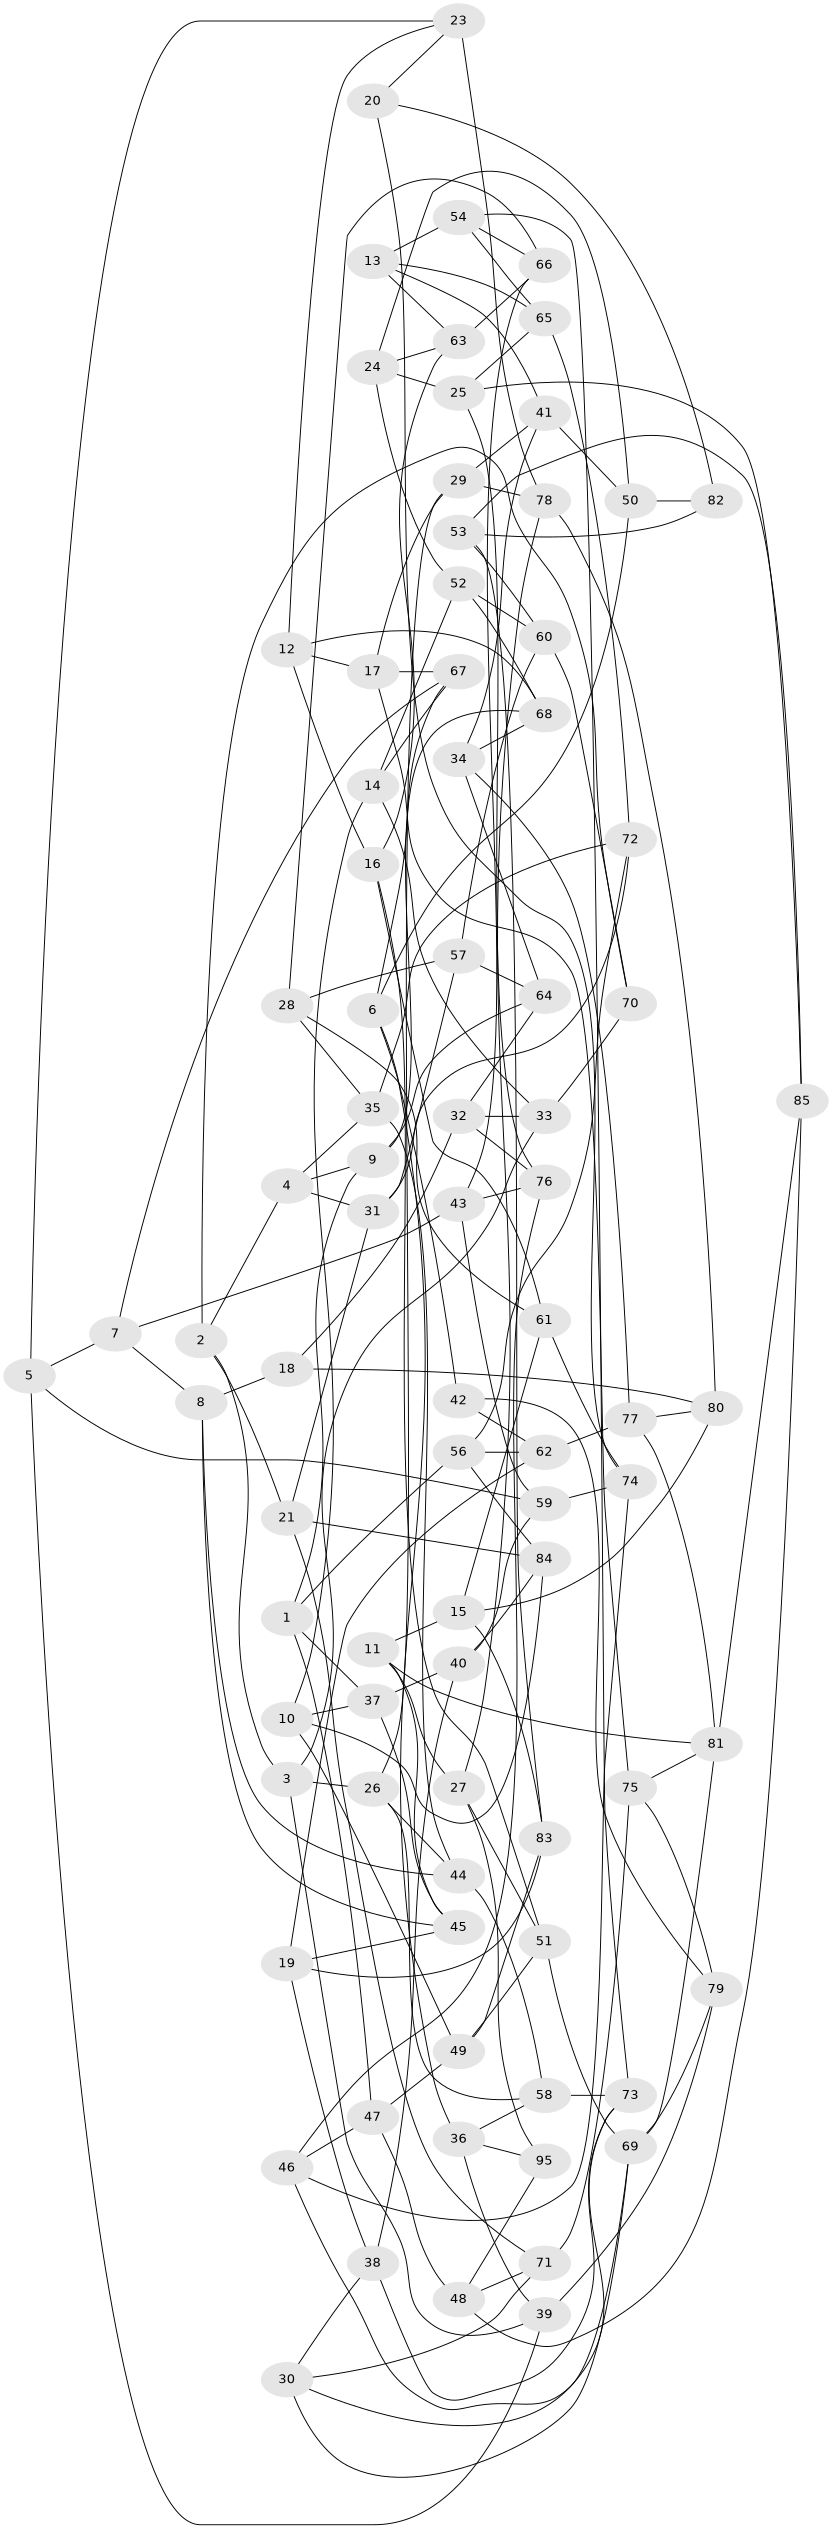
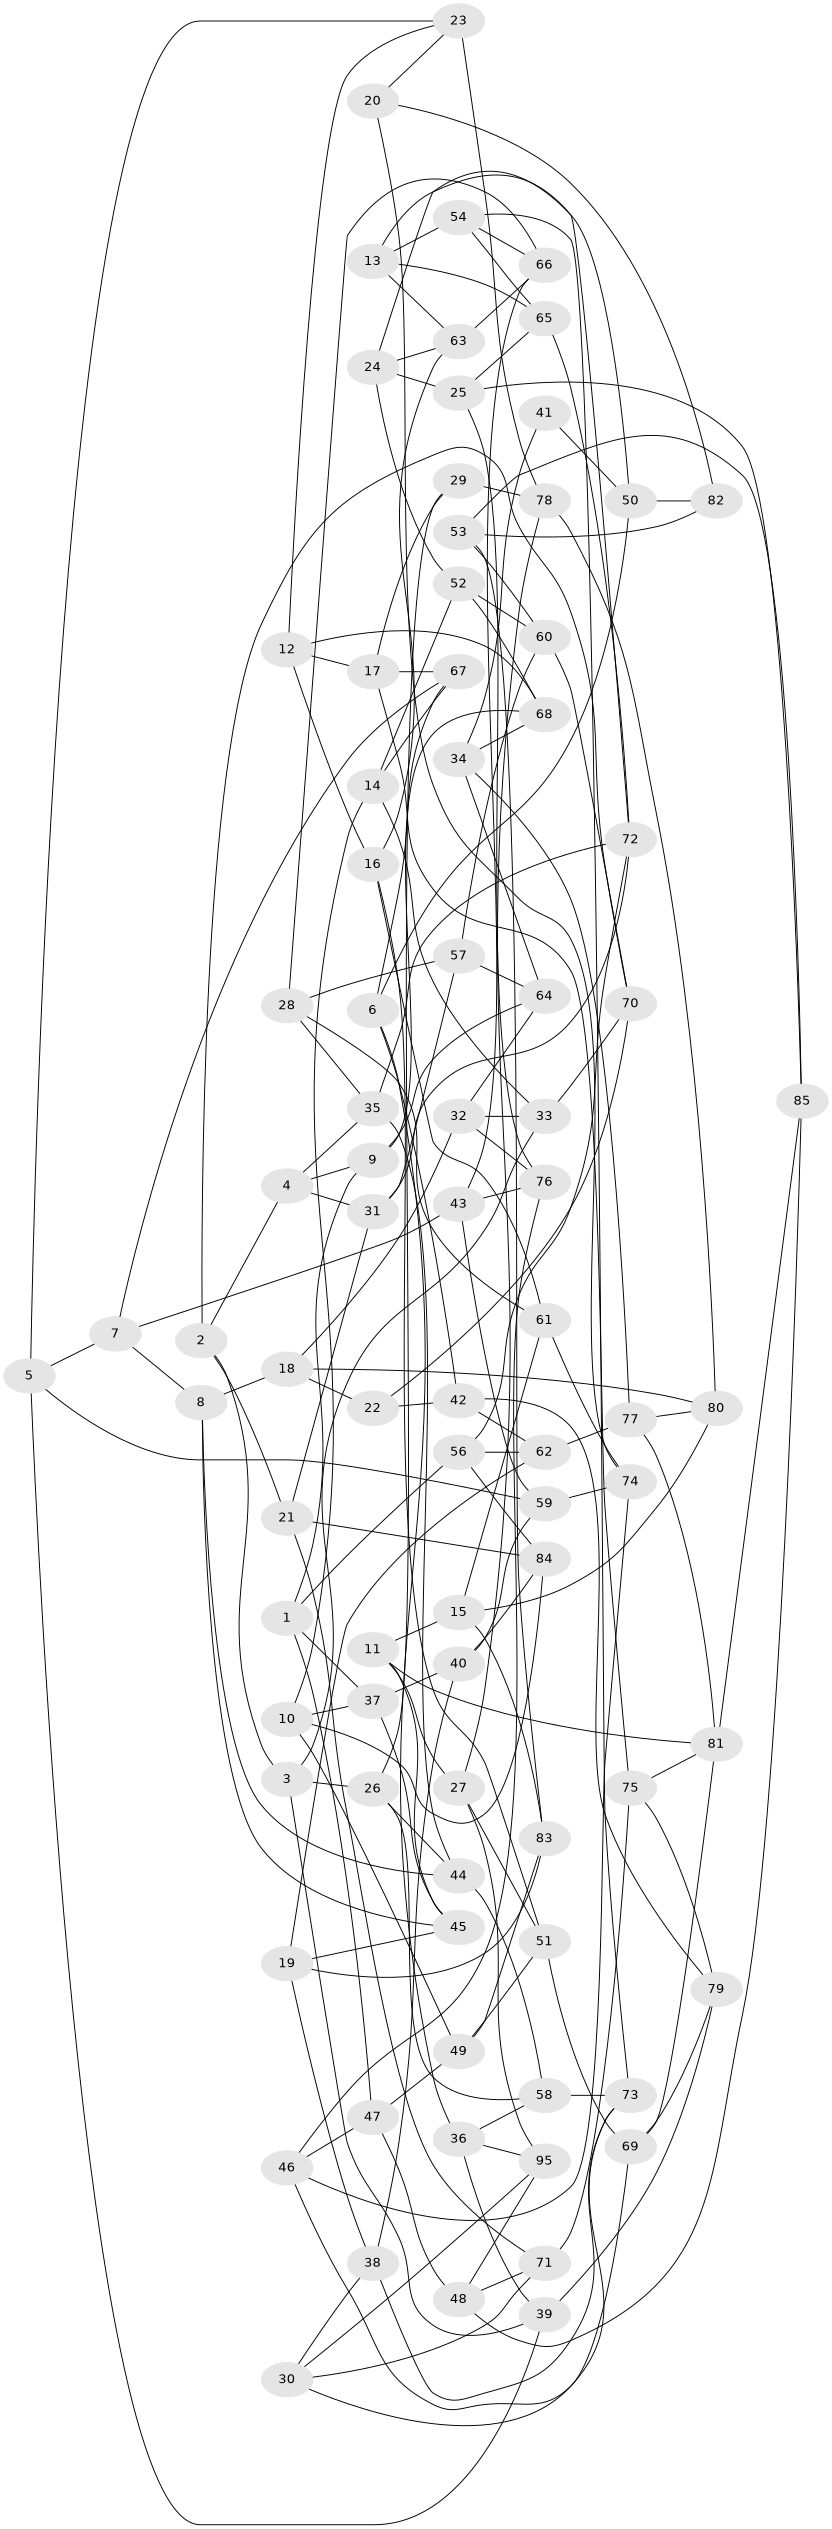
edge "13" -- "41": now "13" -- "72"
edge "41" -- "29": removed
node "22": added
edge "69" -- "30": now "95" -- "30"
